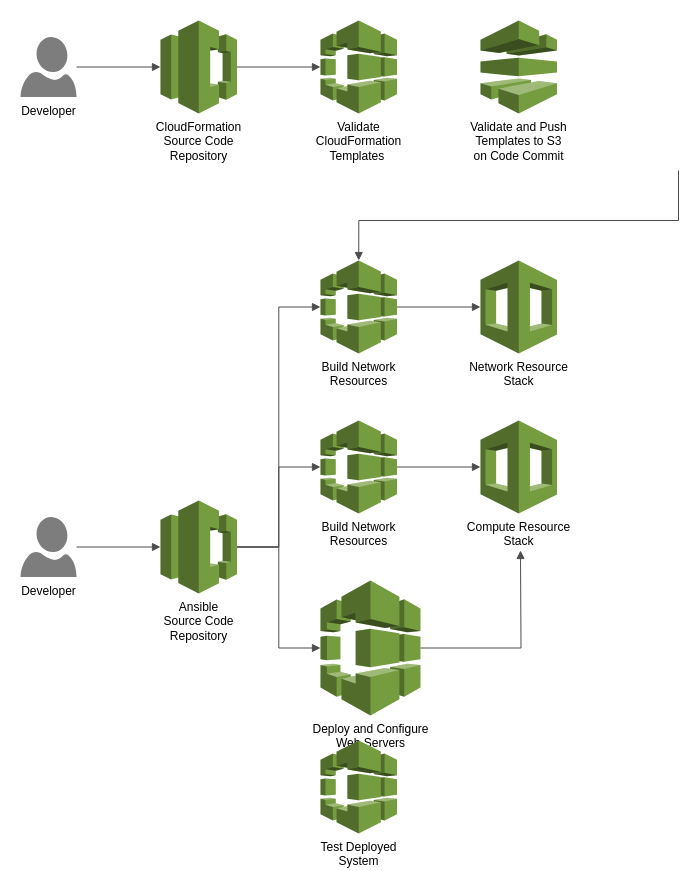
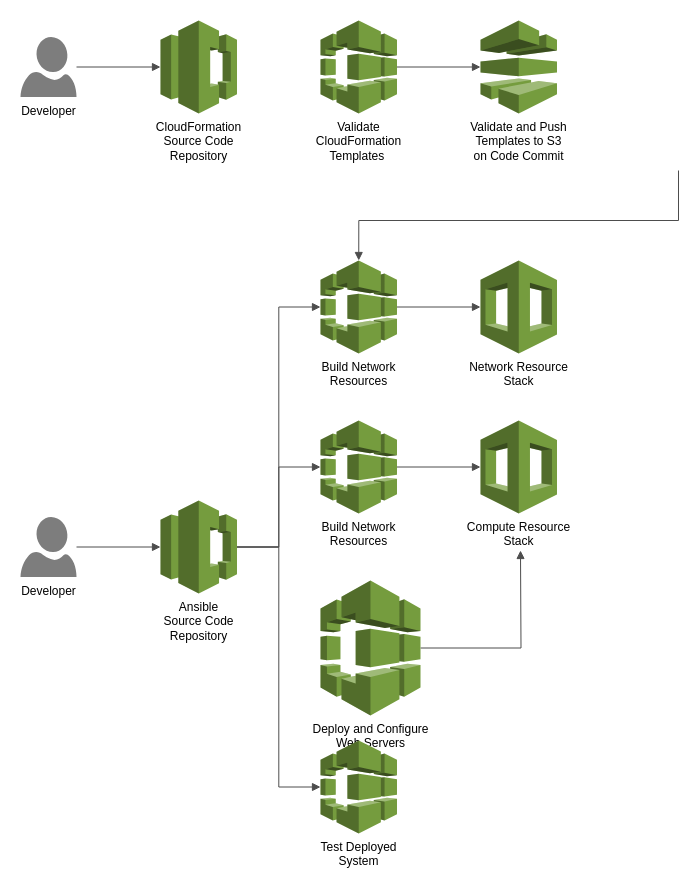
edge "CloudFormation Source Code Repository" -> "Validate CloudFormation Templates": removed
edge "Validate CloudFormation Templates" -> "Validate and Push Templates to S3 on Code Commit": added
edge "Ansible Source Code Repository" -> "Deploy and Configure Web Servers": removed
edge "Ansible Source Code Repository" -> "Test Deployed System": added
